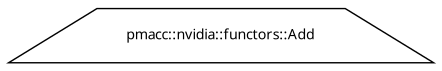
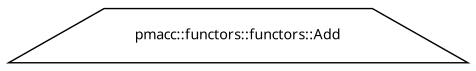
node "pmacc::nvidia::functors::Add": label "pmacc::nvidia::functors::Add" -> "pmacc::functors::functors::Add"
